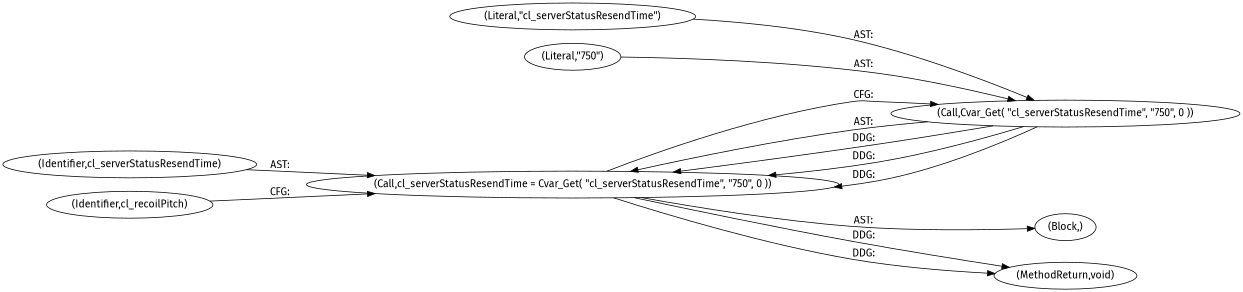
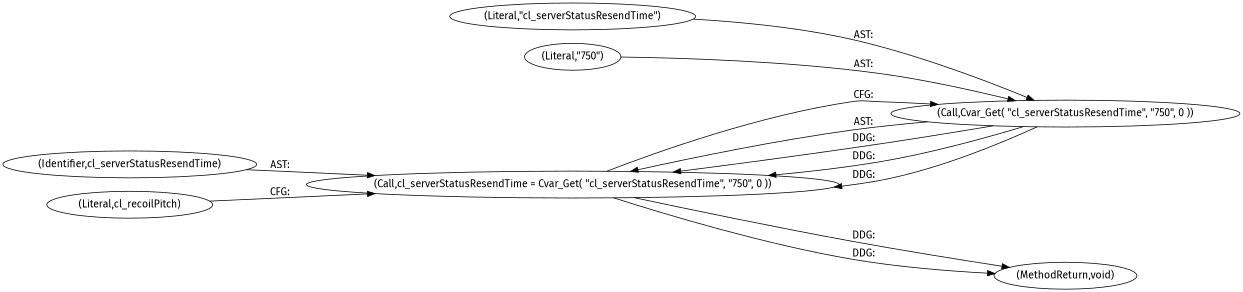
node "(Identifier,cl_recoilPitch)": label "(Identifier,cl_recoilPitch)" -> "(Literal,cl_recoilPitch)"
node "(Block,)": removed
